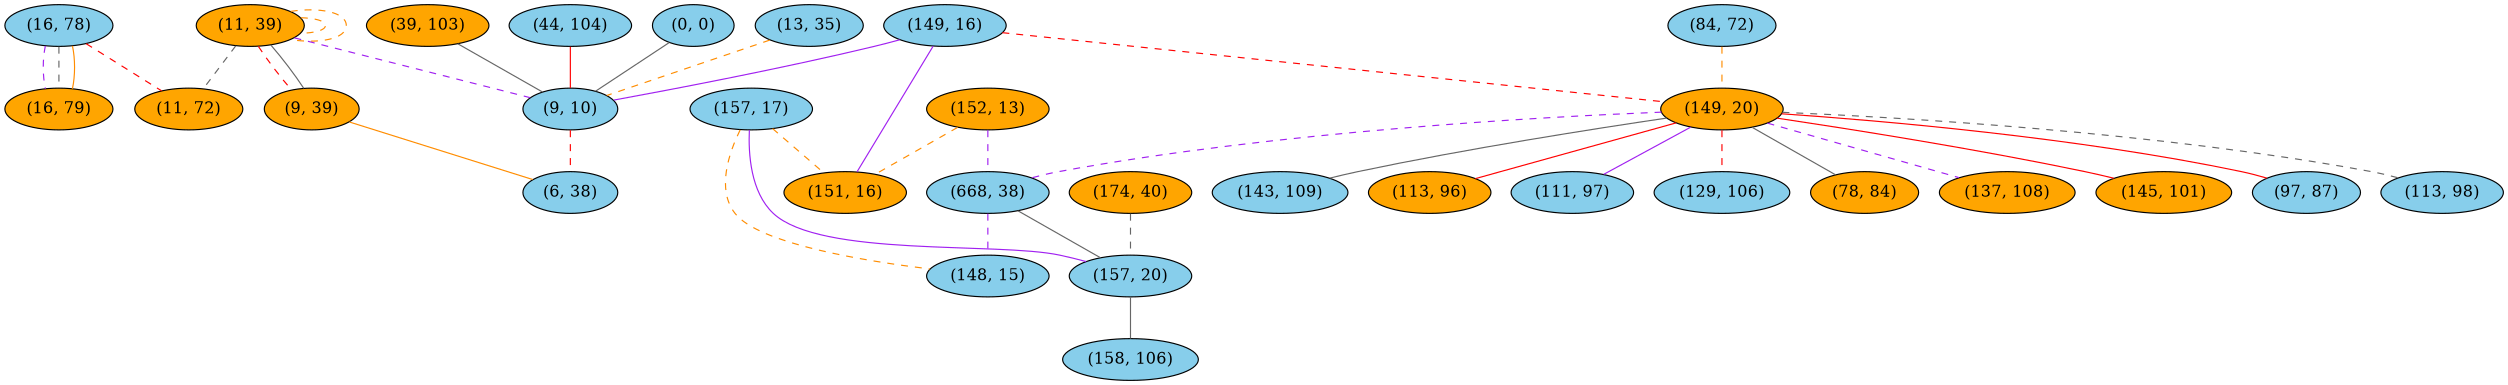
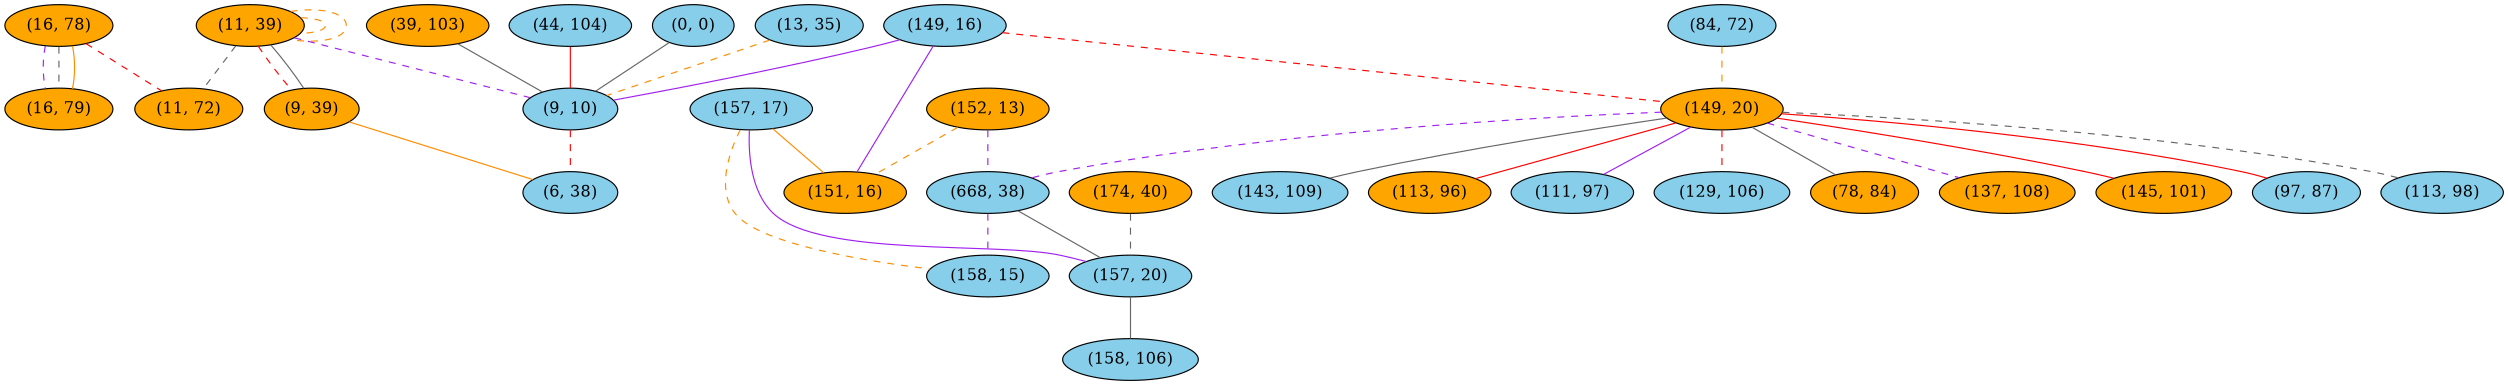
node "(16, 78)": fillcolor skyblue -> orange
edge "(157, 17)" -- "(151, 16)": style dashed -> solid
node "(148, 15)": label "(148, 15)" -> "(158, 15)"
